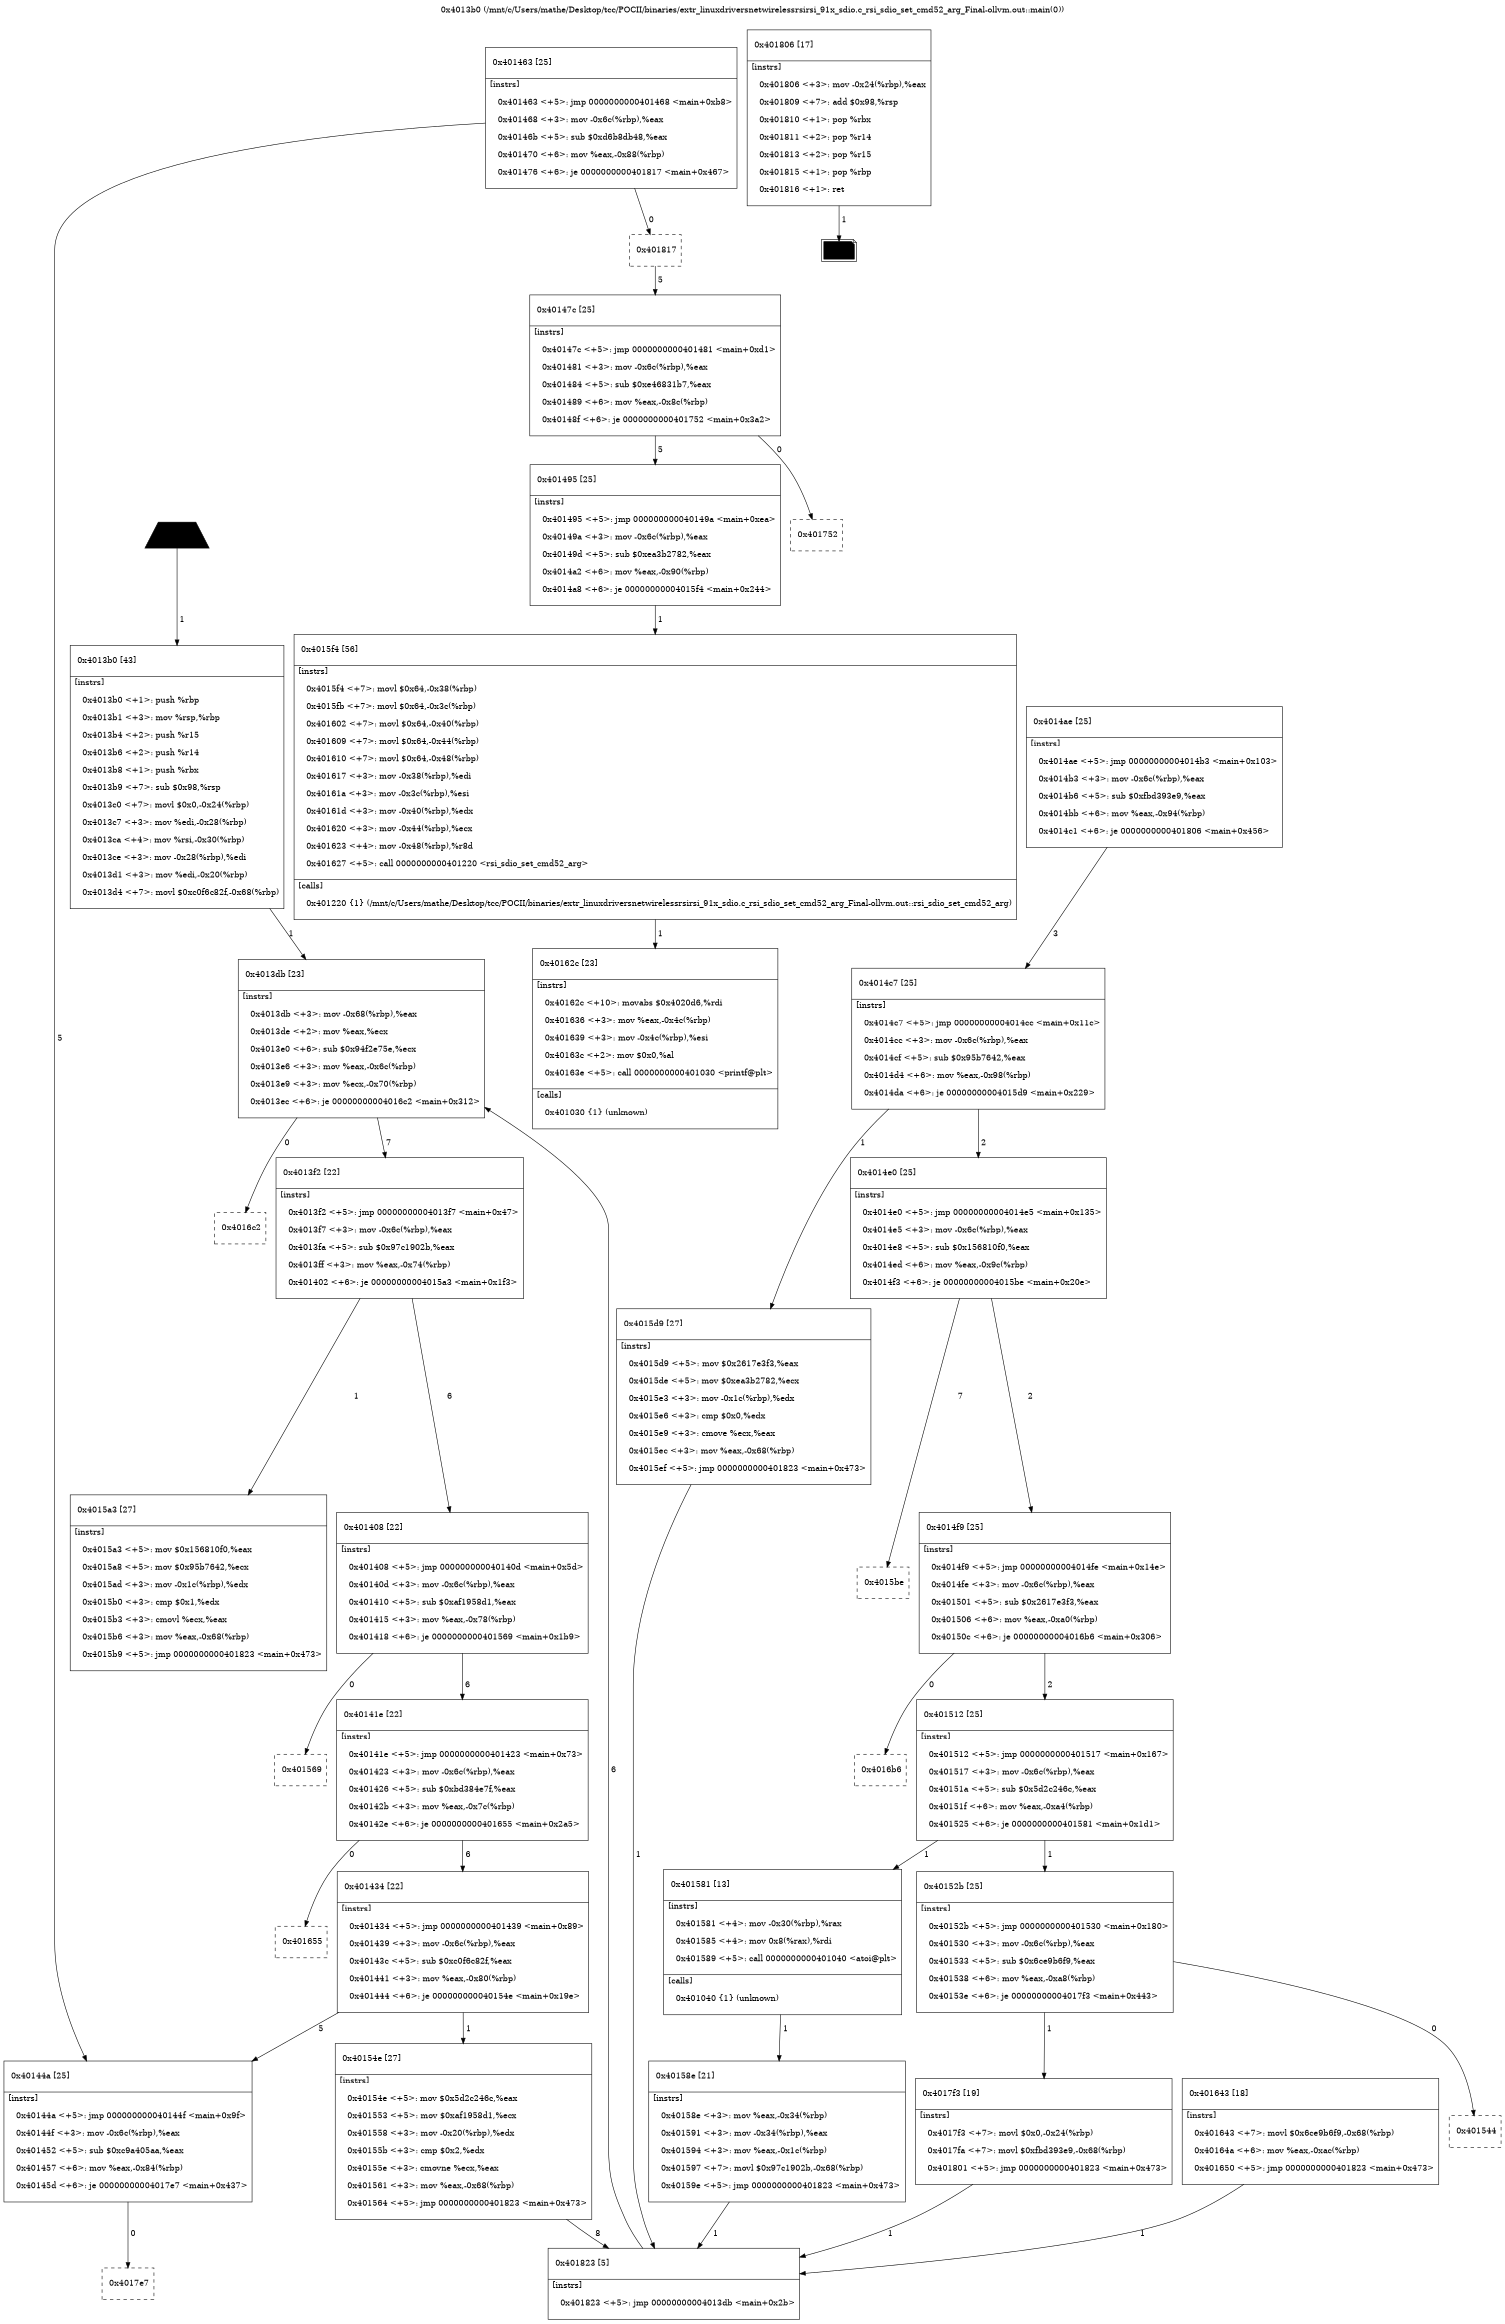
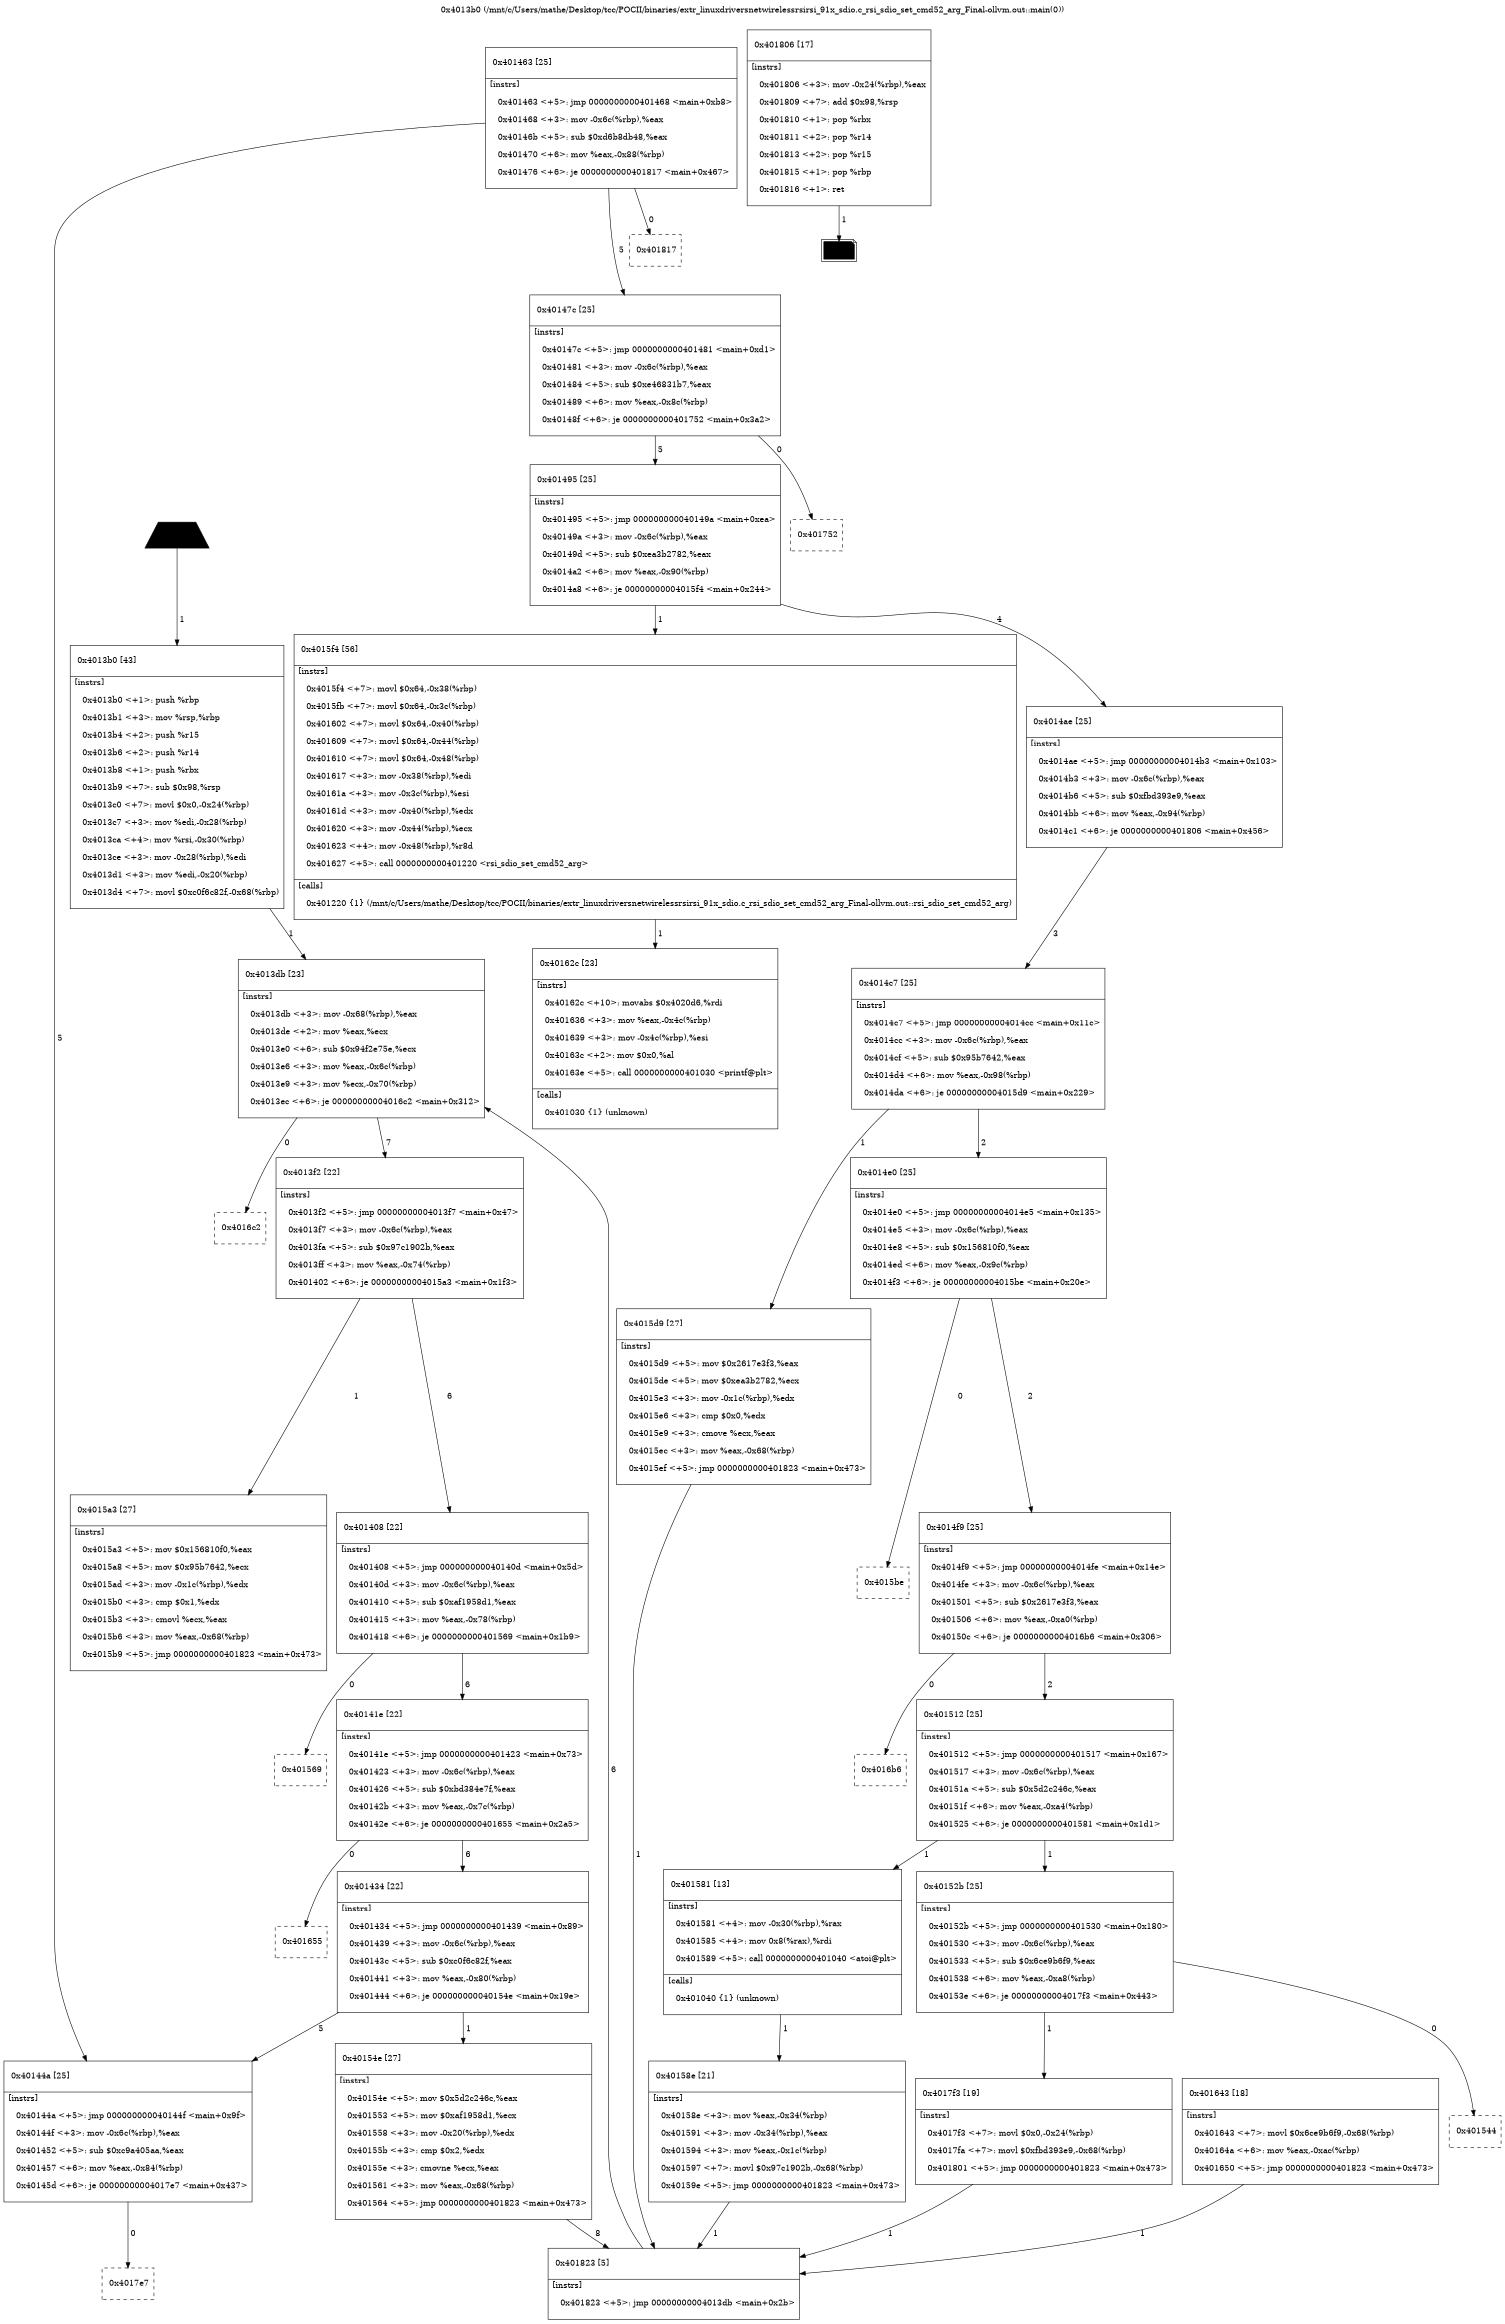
edge "0x401817" -> "0x40147c [25]": now "0x401463 [25]" -> "0x40147c [25]"
edge "0x401495 [25]" -> "0x4014ae [25]": added, label "4"
edge "0x4014e0 [25]" -> "0x4015be": label " 7" -> " 0"
